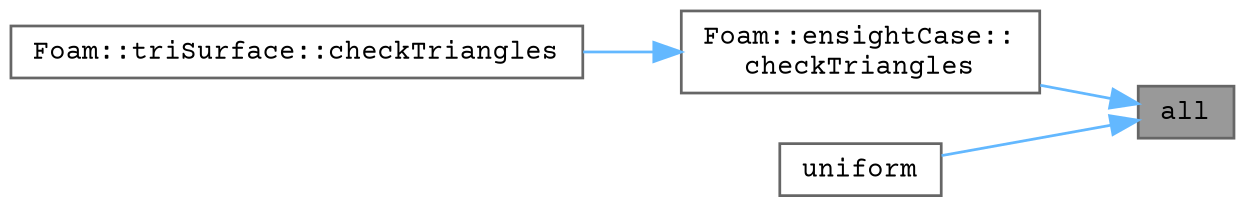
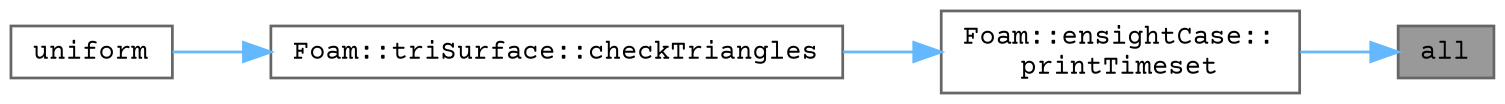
node "Foam::ensightCase:: checkTriangles": label "Foam::ensightCase:: checkTriangles" -> "Foam::ensightCase:: printTimeset"
edge "uniform" -> "all": now "uniform" -> "Foam::triSurface::checkTriangles"
